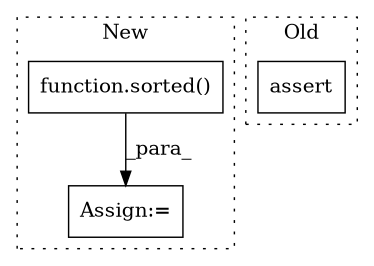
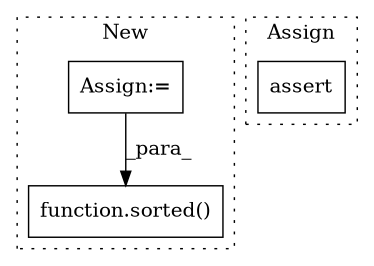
cluster "Old": label "Old" -> "Assign"
edge "function.sorted()" -> "Assign:=": reversed
